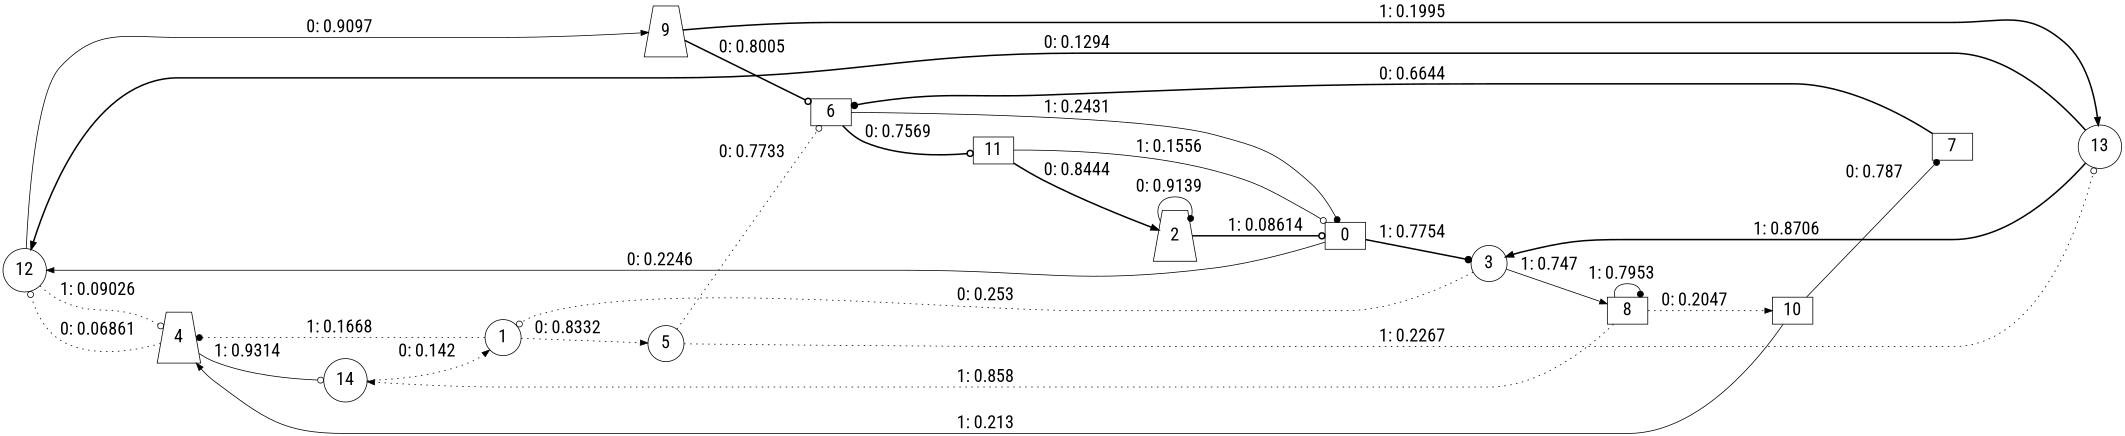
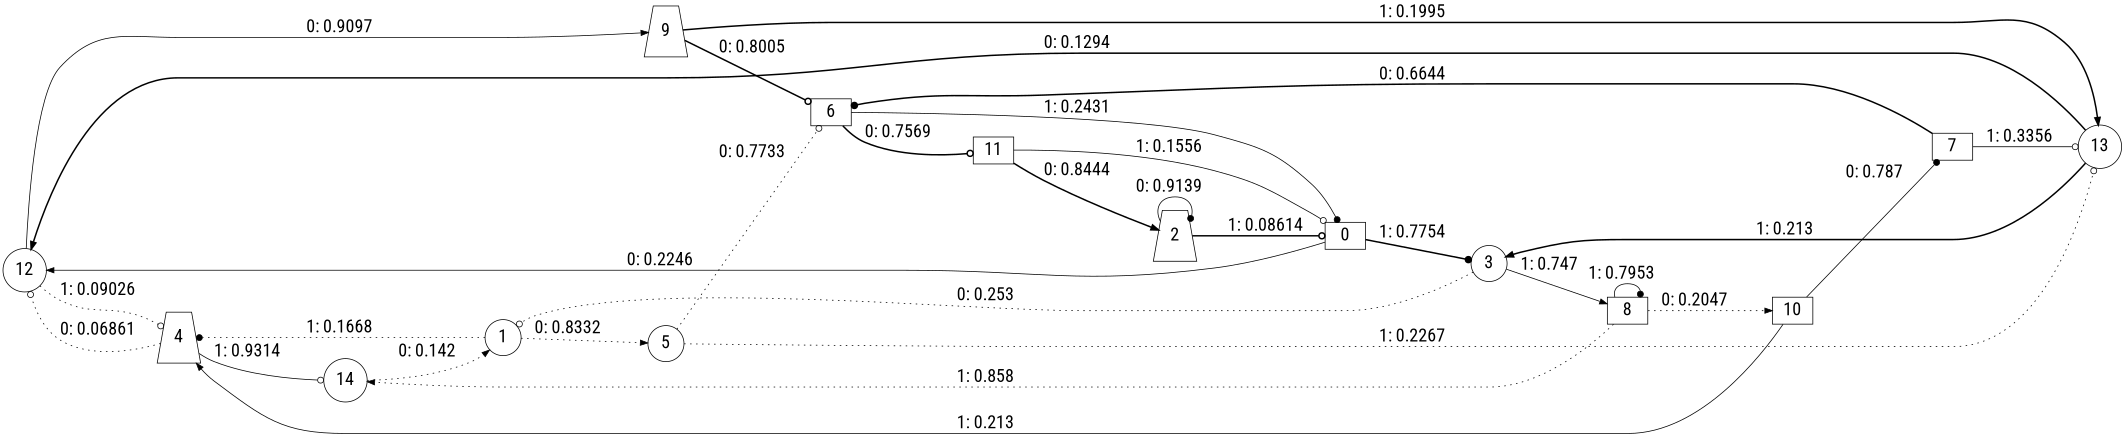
edge "7" -> "13": added, label "1: 0.3356"
edge "13" -> "3": label "1: 0.8706   " -> "1: 0.213    "
